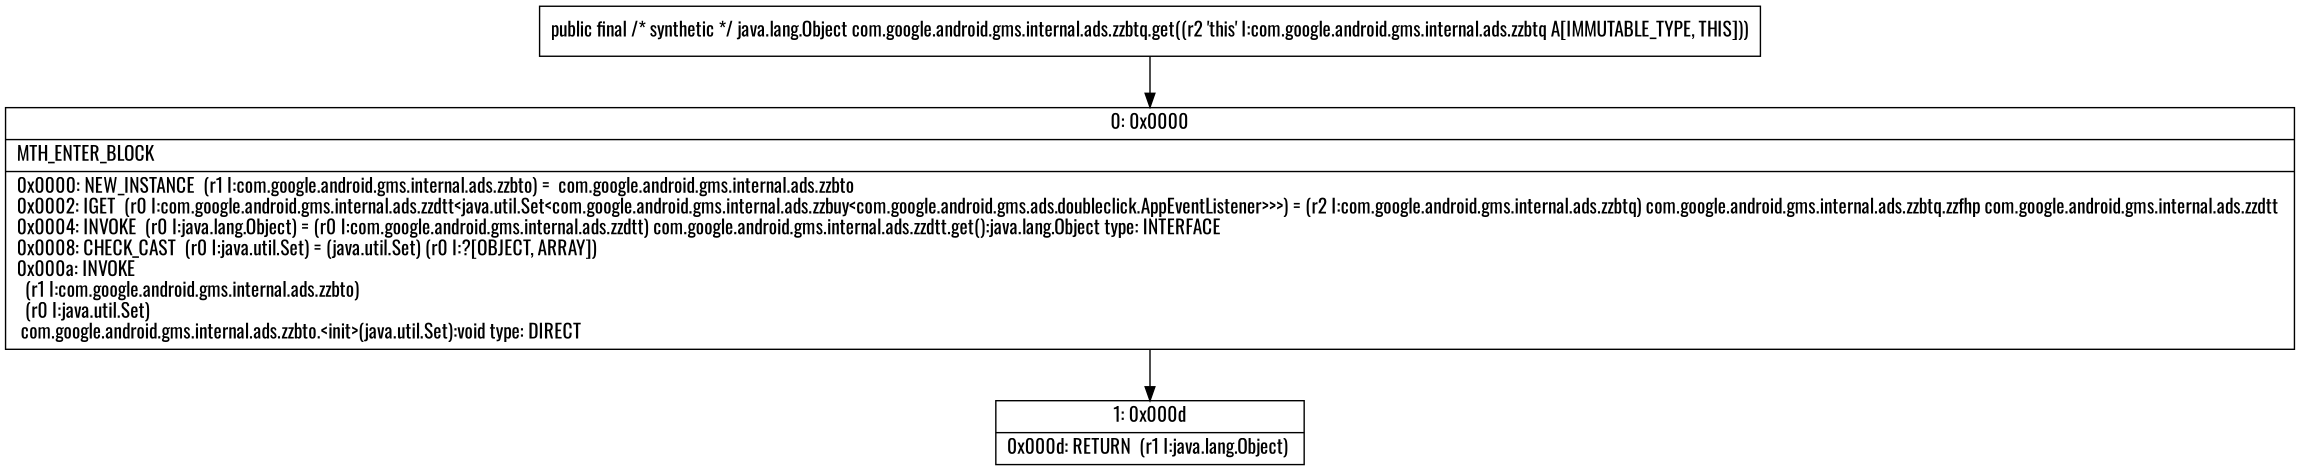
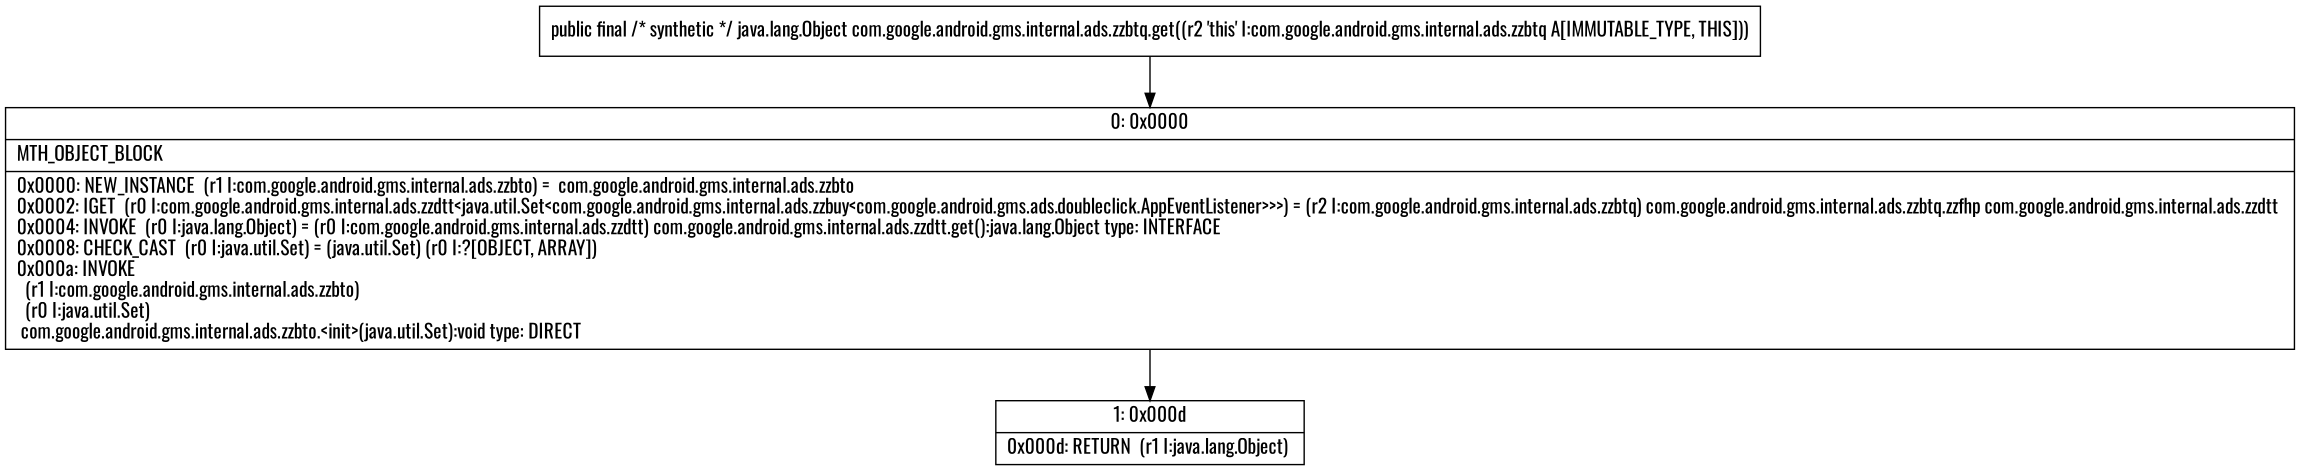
node "0: 0x0000": text "MTH_ENTER_BLOCK" -> "MTH_OBJECT_BLOCK"
